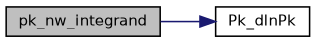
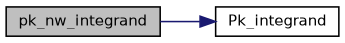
node "Pk_dlnPk": label "Pk_dlnPk" -> "Pk_integrand"
